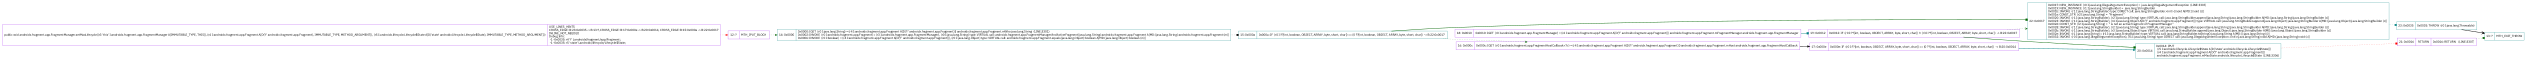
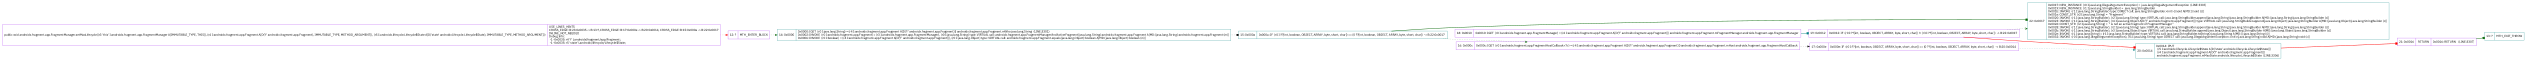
node "23: 0x0035": removed
node "12: ?": text "MTH_IPUT_BLOCK" -> "MTH_ENTER_BLOCK"
edge "21: 0x0016" -> "13: ?": style dotted -> bold
edge "19: 0x0012" -> "20: 0x0014": color darkgreen -> red
edge "16: 0x000c" -> "17: 0x000e": style bold -> dotted
edge "20: 0x0014" -> "21: 0x0016": style dotted -> bold
edge "17: 0x000e" -> "20: 0x0014": style bold -> dotted
